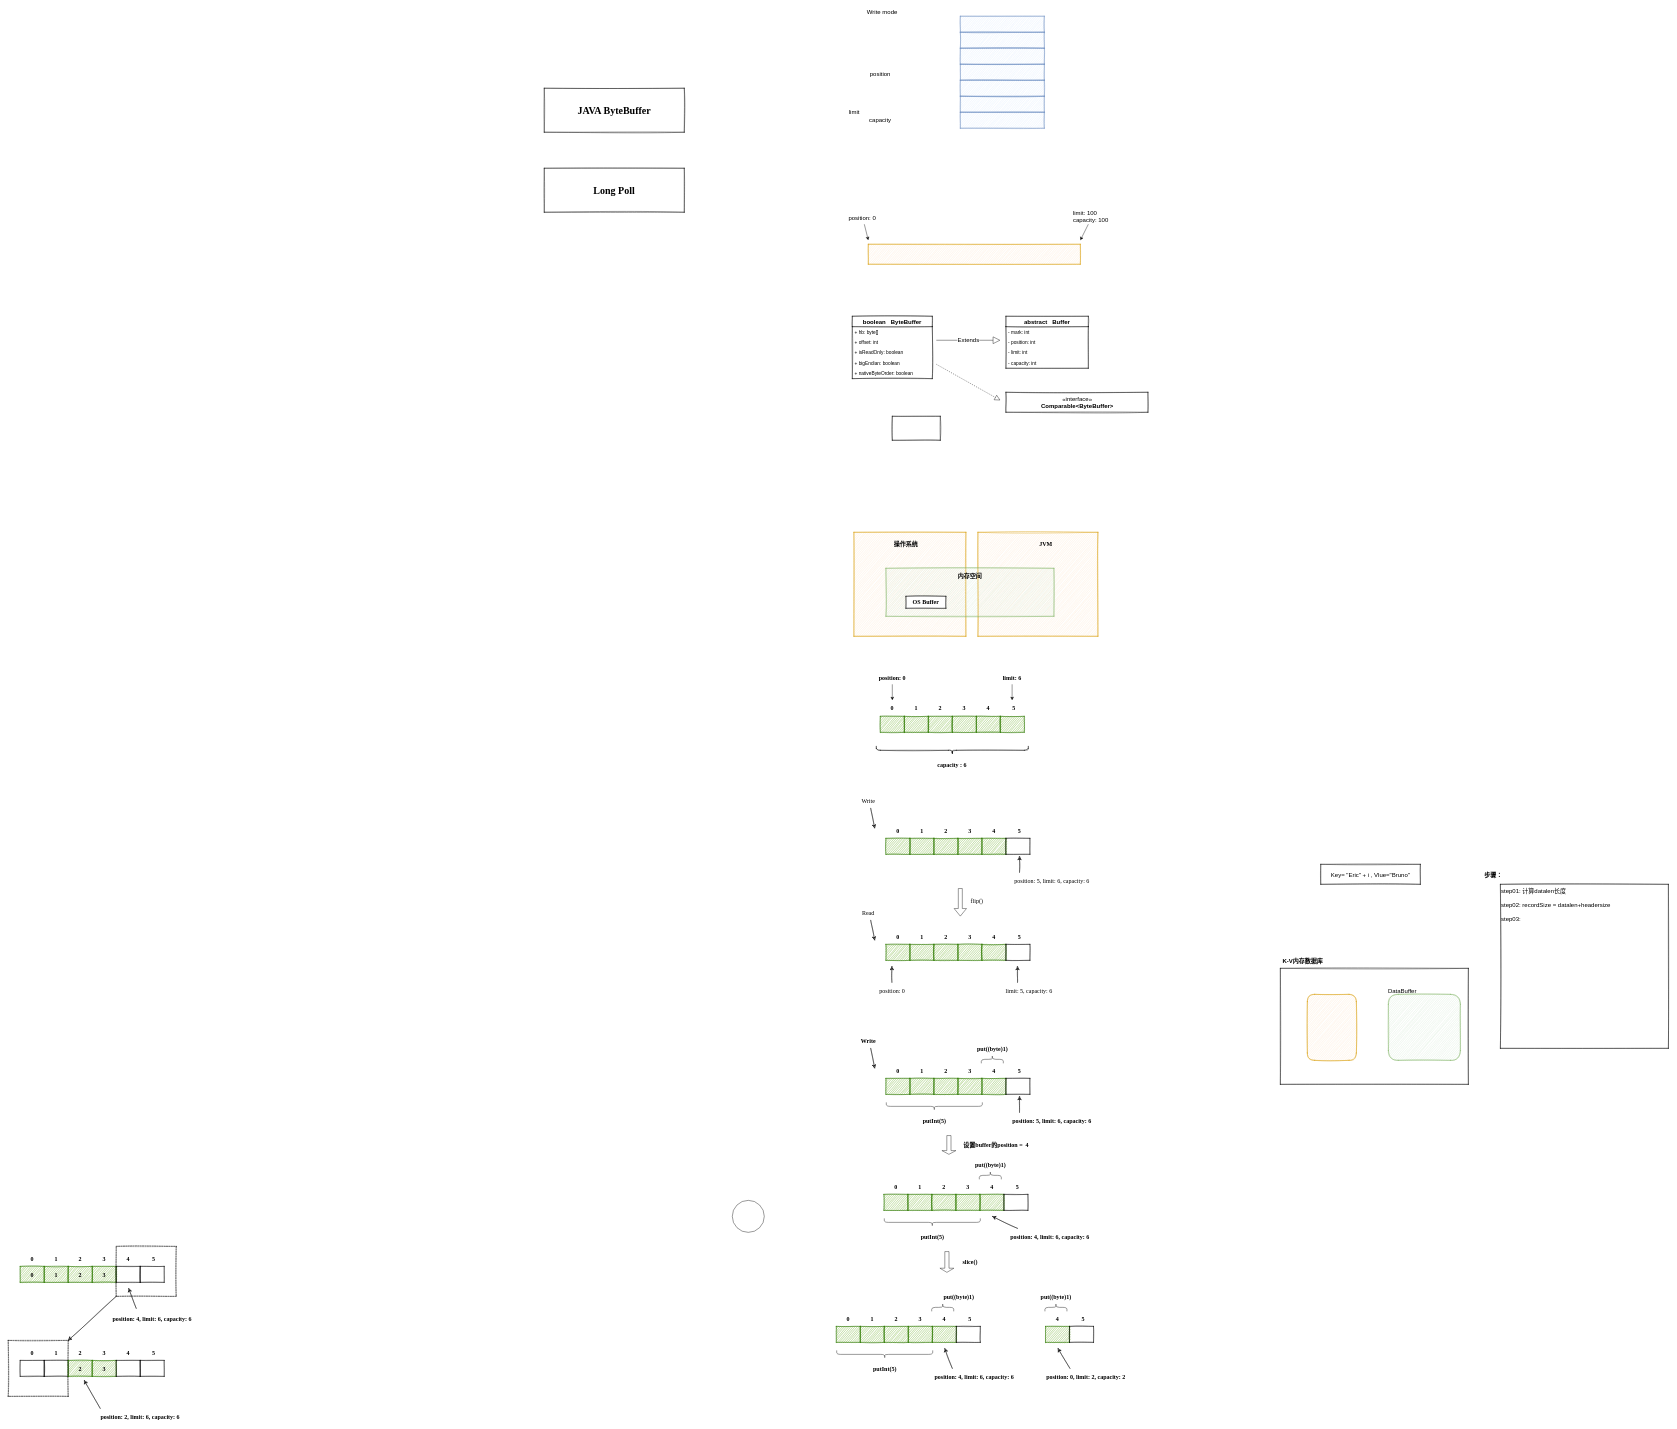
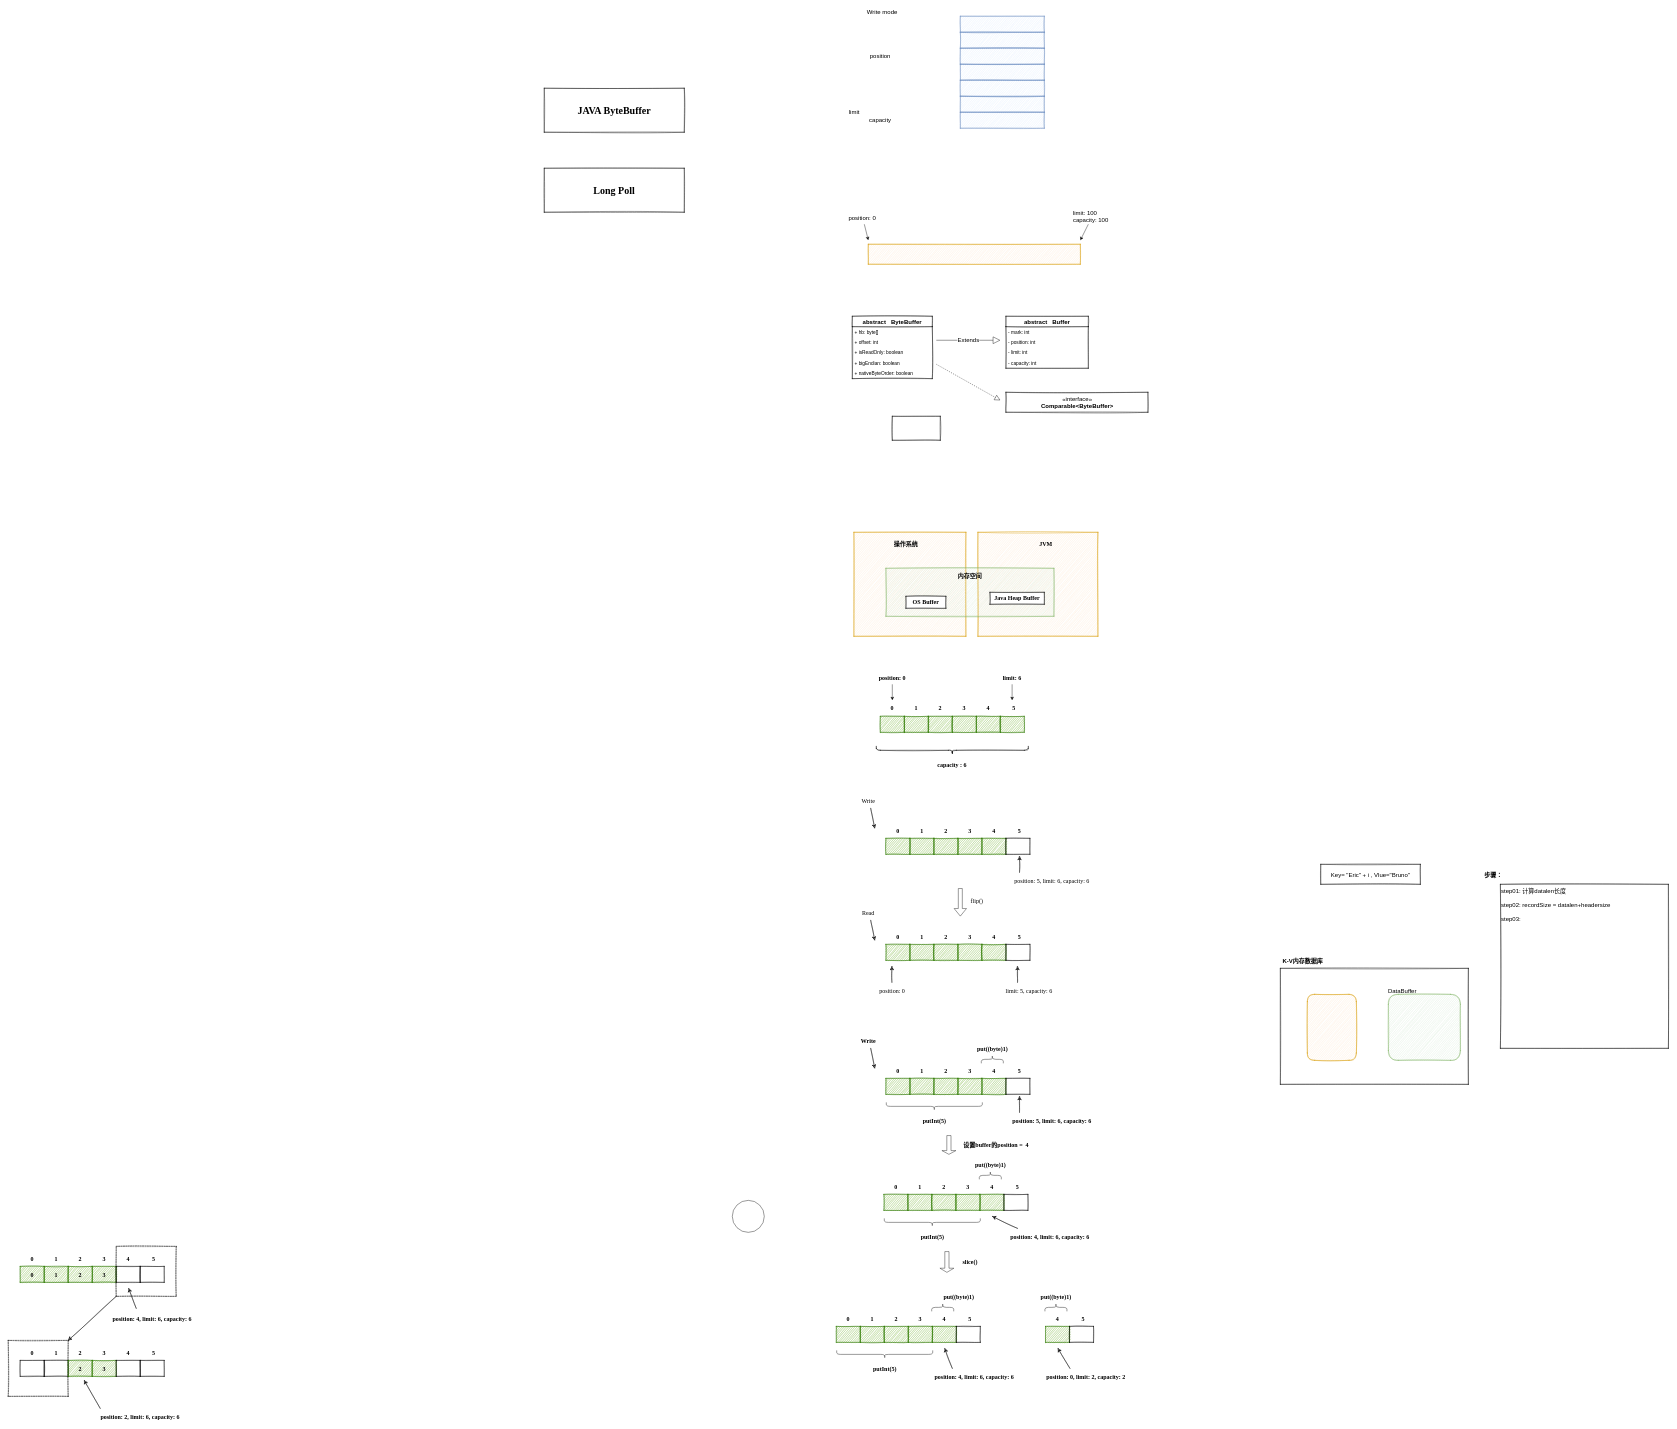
node "position": moved (880, 74) -> (880, 56)
node "boolean ByteBuffer": label "boolean ByteBuffer" -> "abstract ByteBuffer"
node "Java Heap Buffer": added
